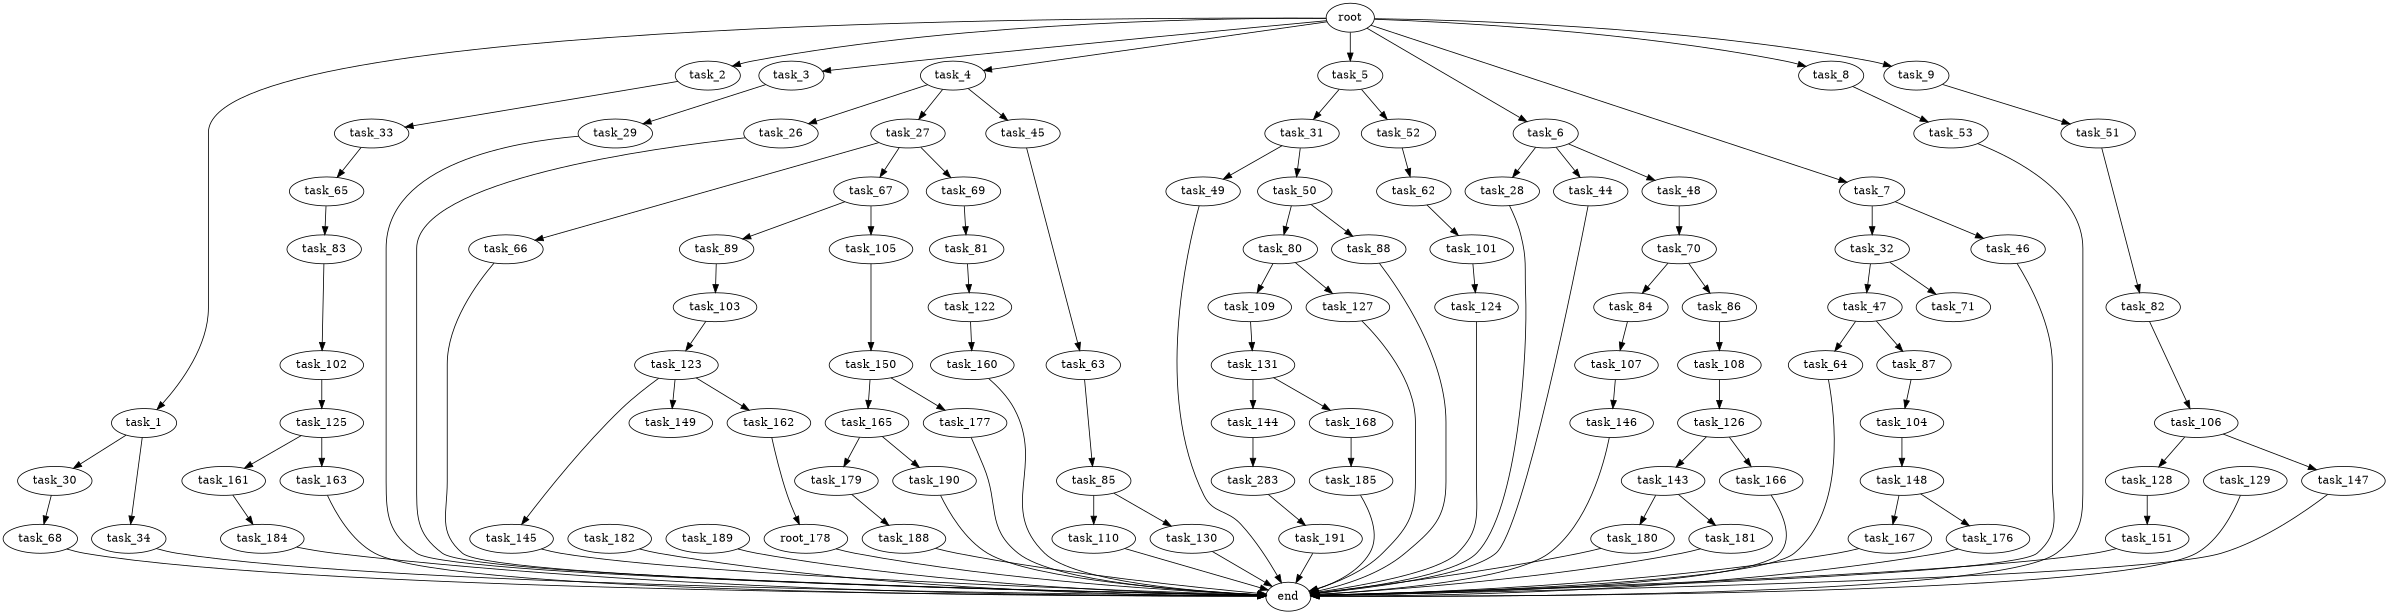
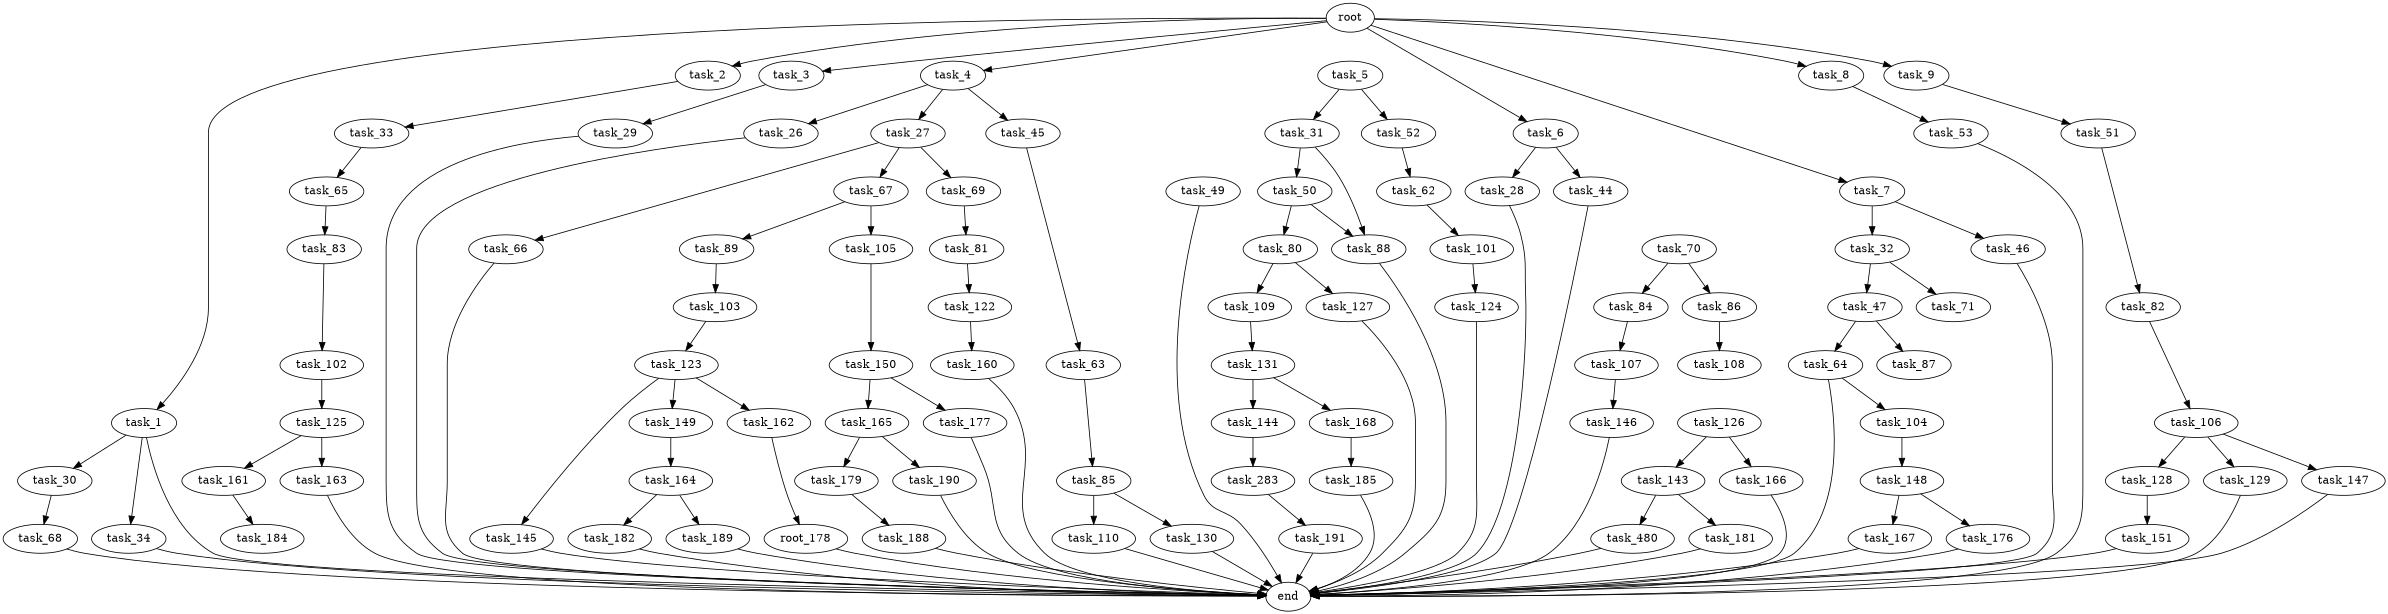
edge "root" -> "task_5": removed
edge "task_31" -> "task_49": now "task_31" -> "task_88"
node "task_48": removed
edge "task_108" -> "task_126": removed
edge "task_87" -> "task_104": now "task_64" -> "task_104"
edge "task_106" -> "task_129": added
node "task_164": added
node "task_180": label "task_180" -> "task_480"
edge "task_184" -> "end": now "task_1" -> "end"
